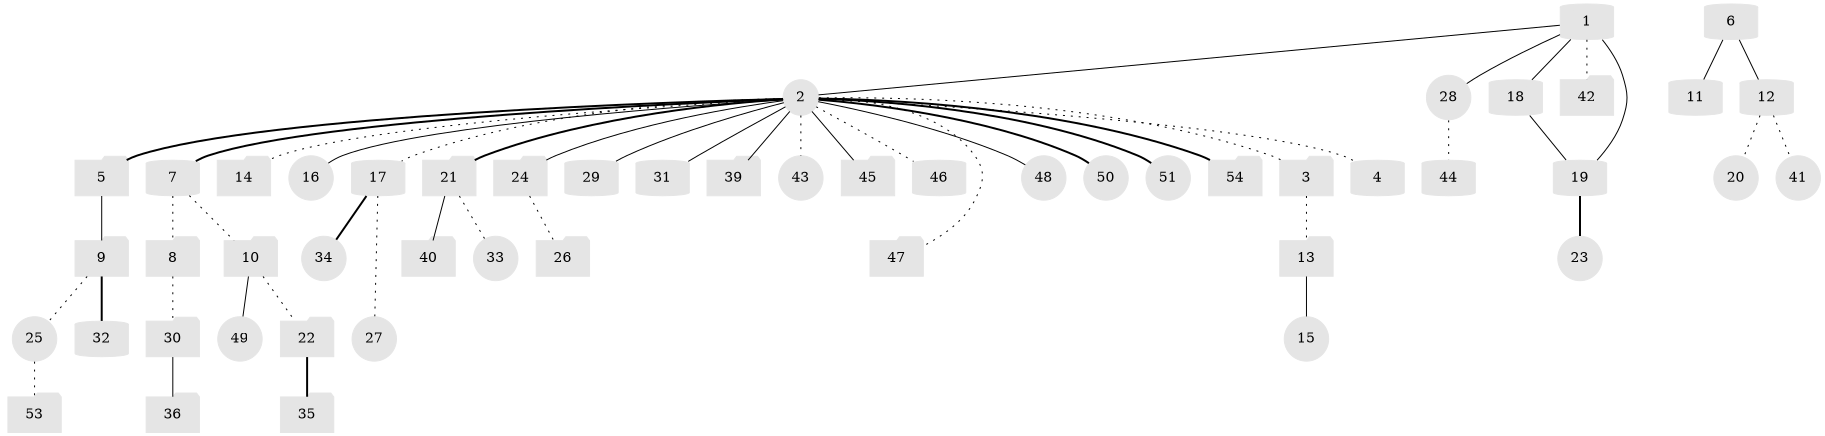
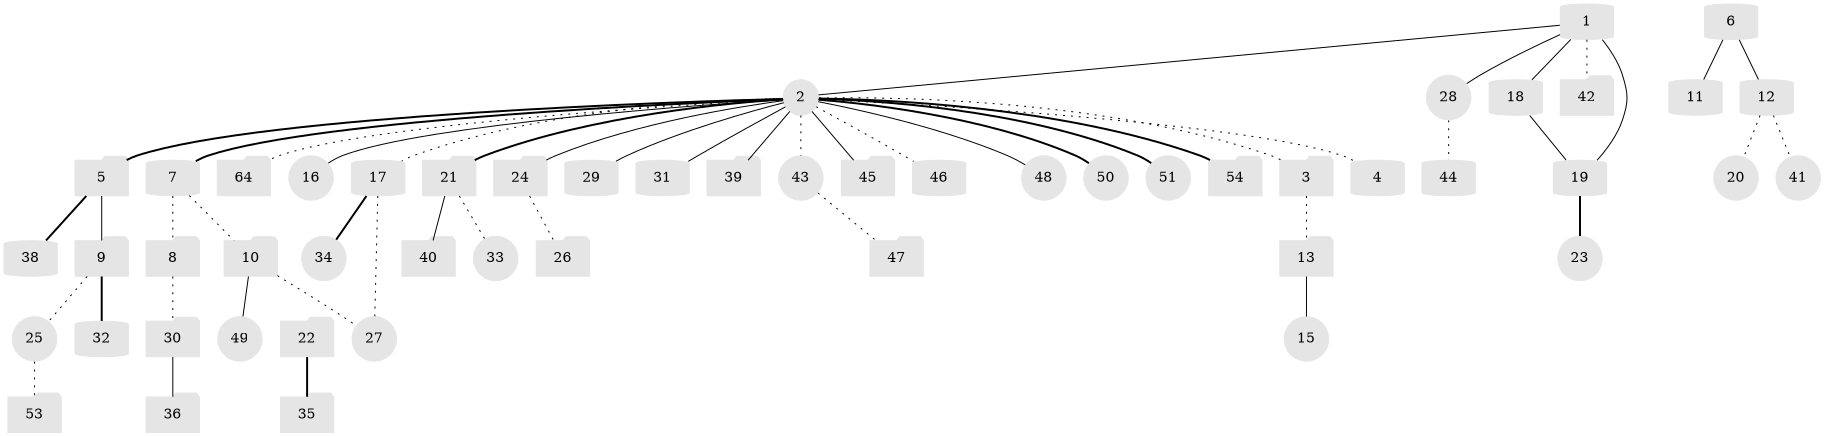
edge "2" -- "47": now "43" -- "47"
node "14": label "14" -> "64"
node "38": added
edge "10" -- "22": now "10" -- "27"
